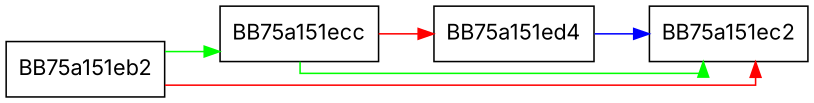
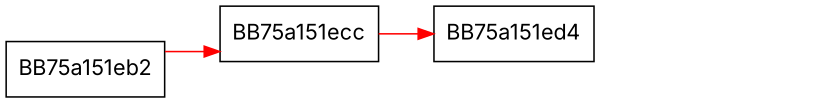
node "BB75a151ec2": removed
edge "BB75a151eb2" -> "BB75a151ecc": color green -> red
